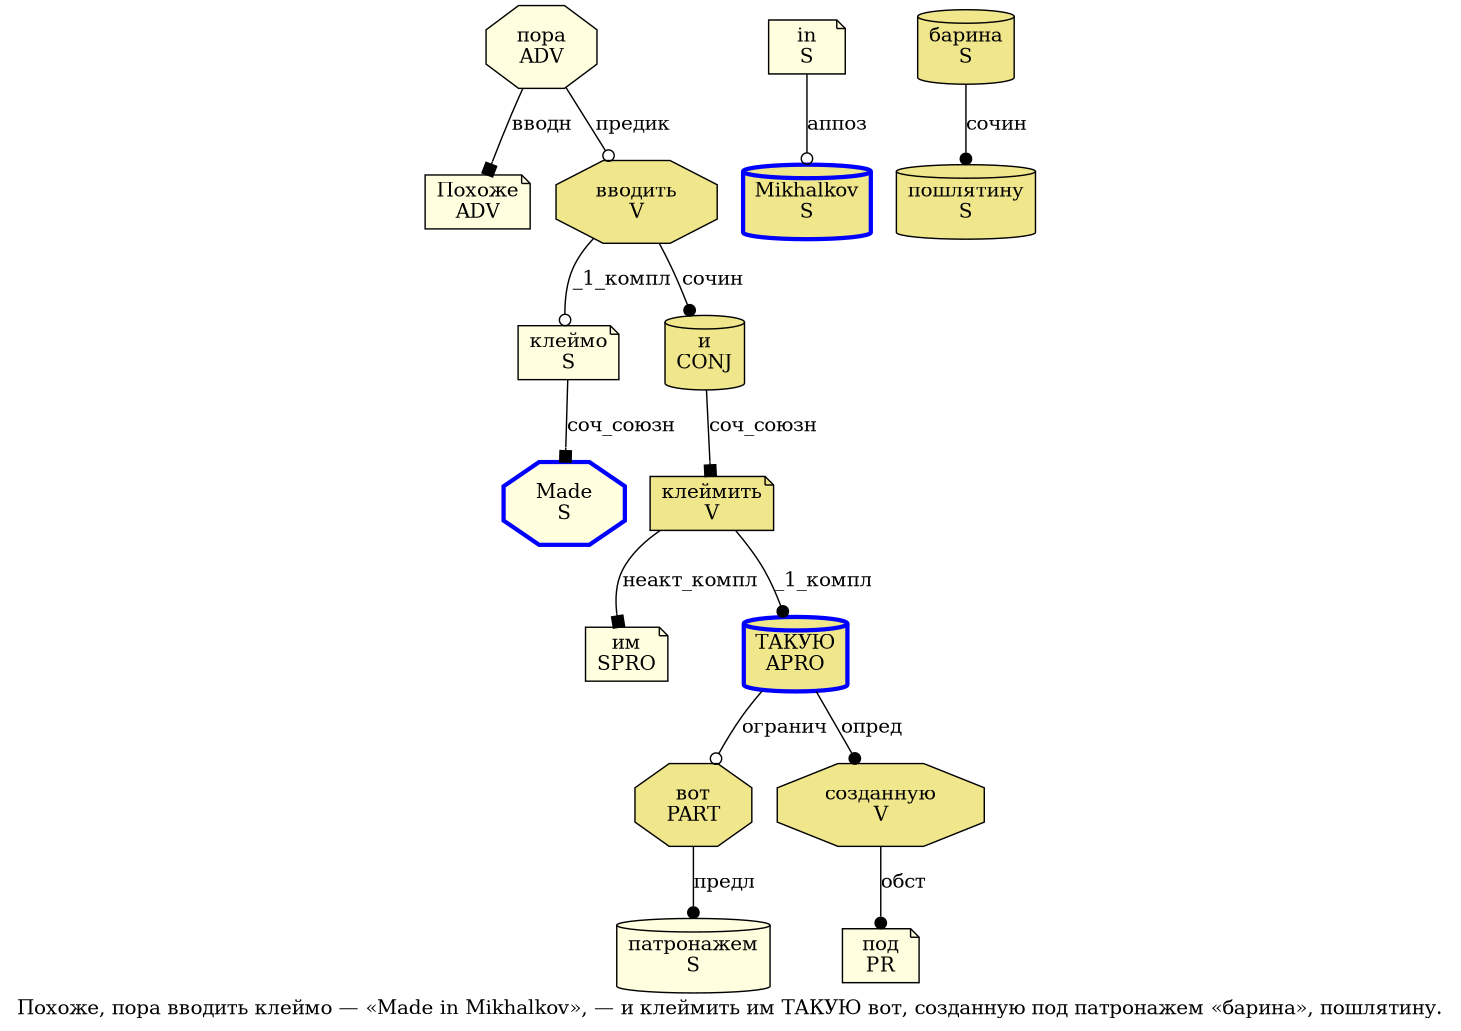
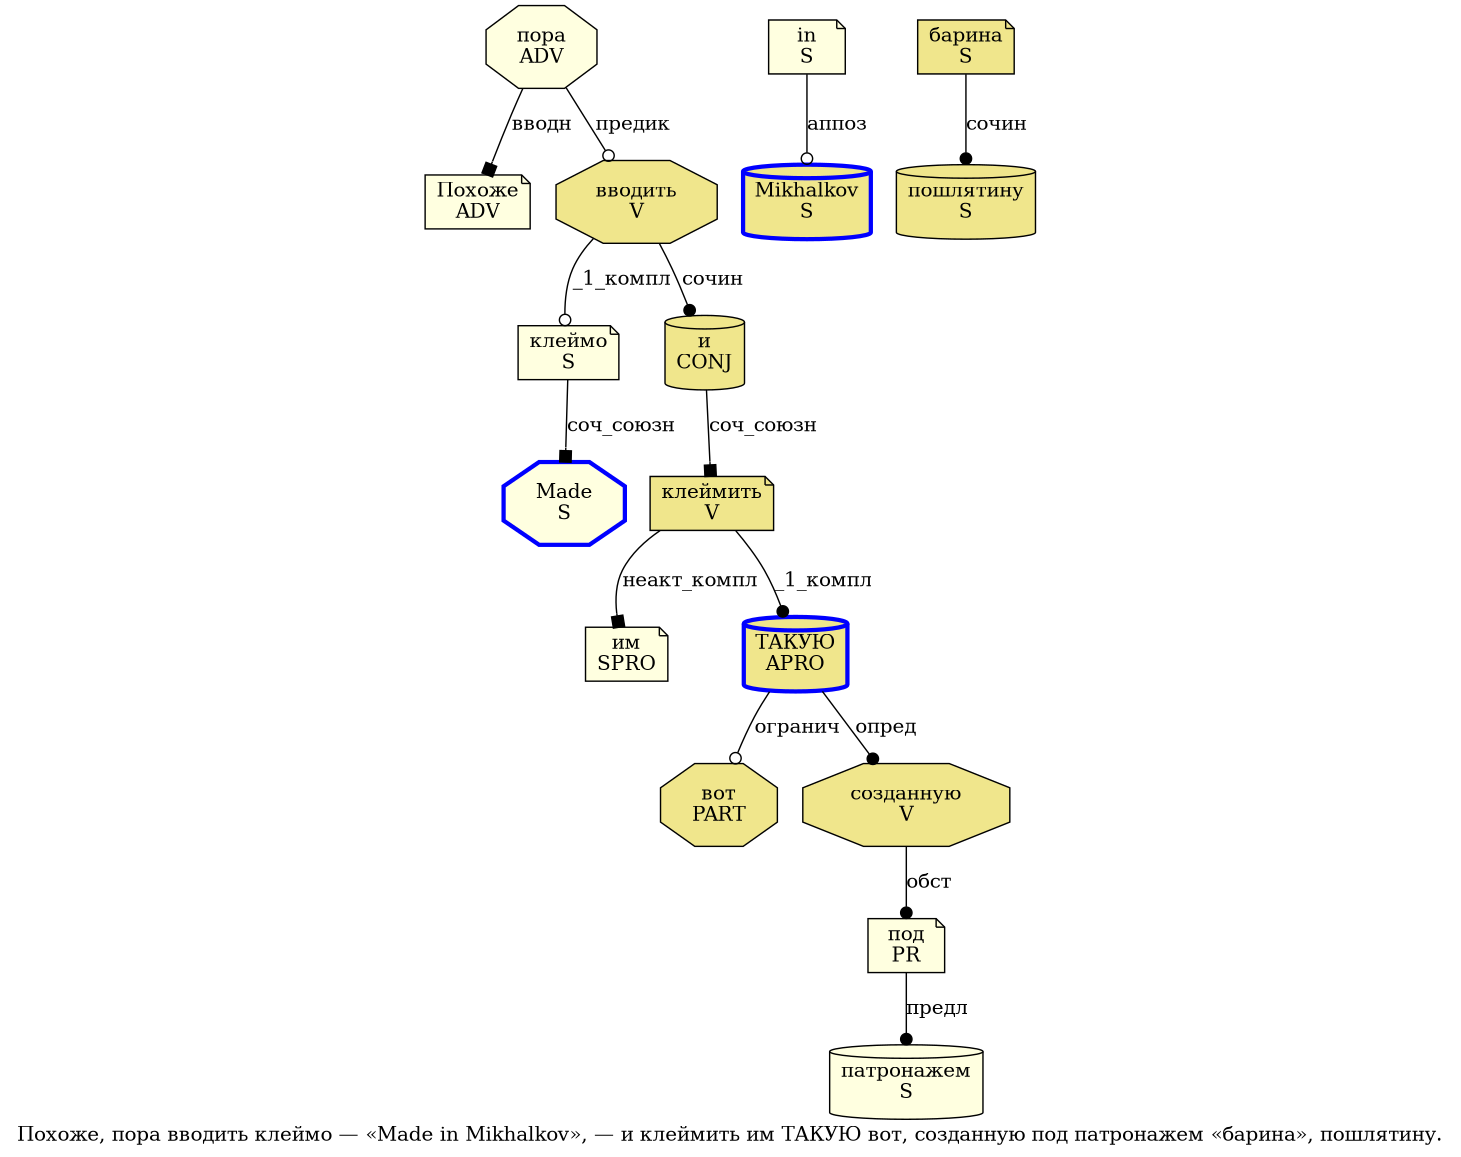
node "барина S": shape cylinder -> note
edge "вот PART" -> "патронажем S": now "под PR" -> "патронажем S"
